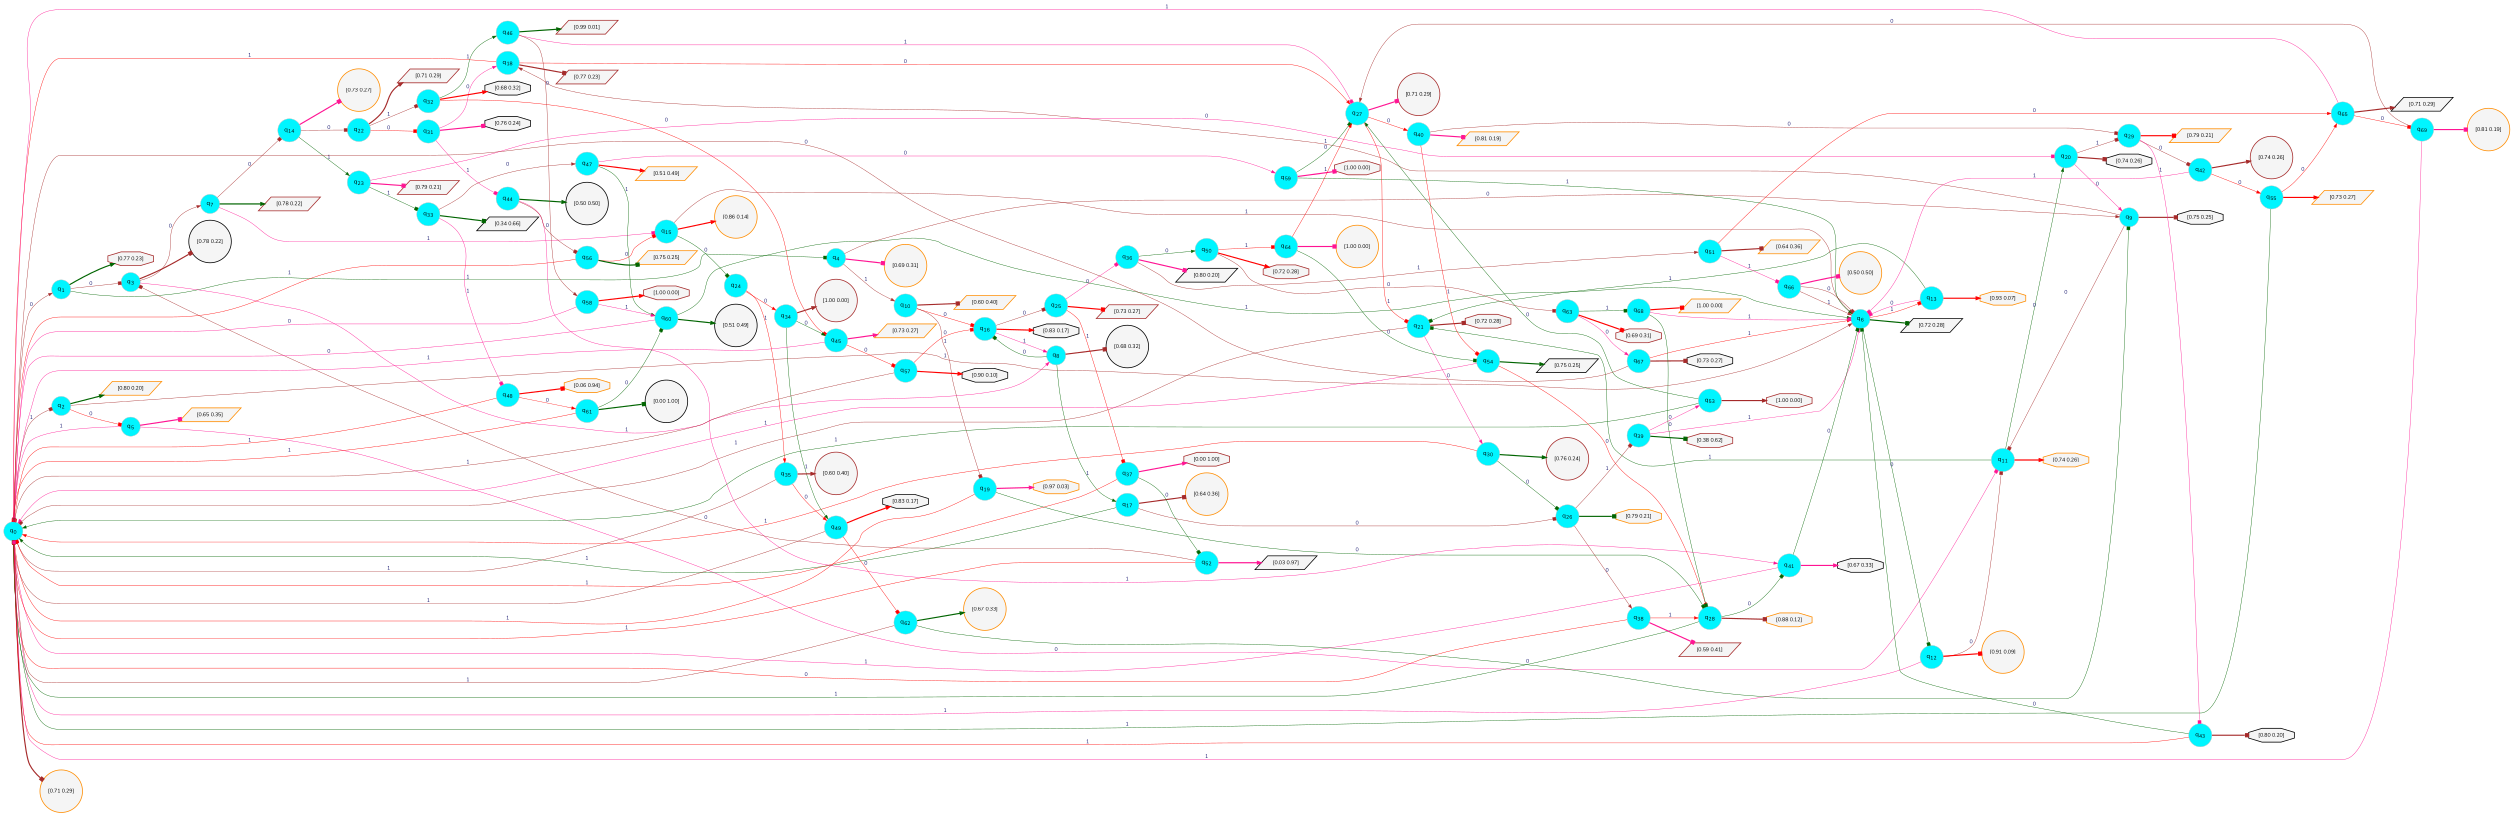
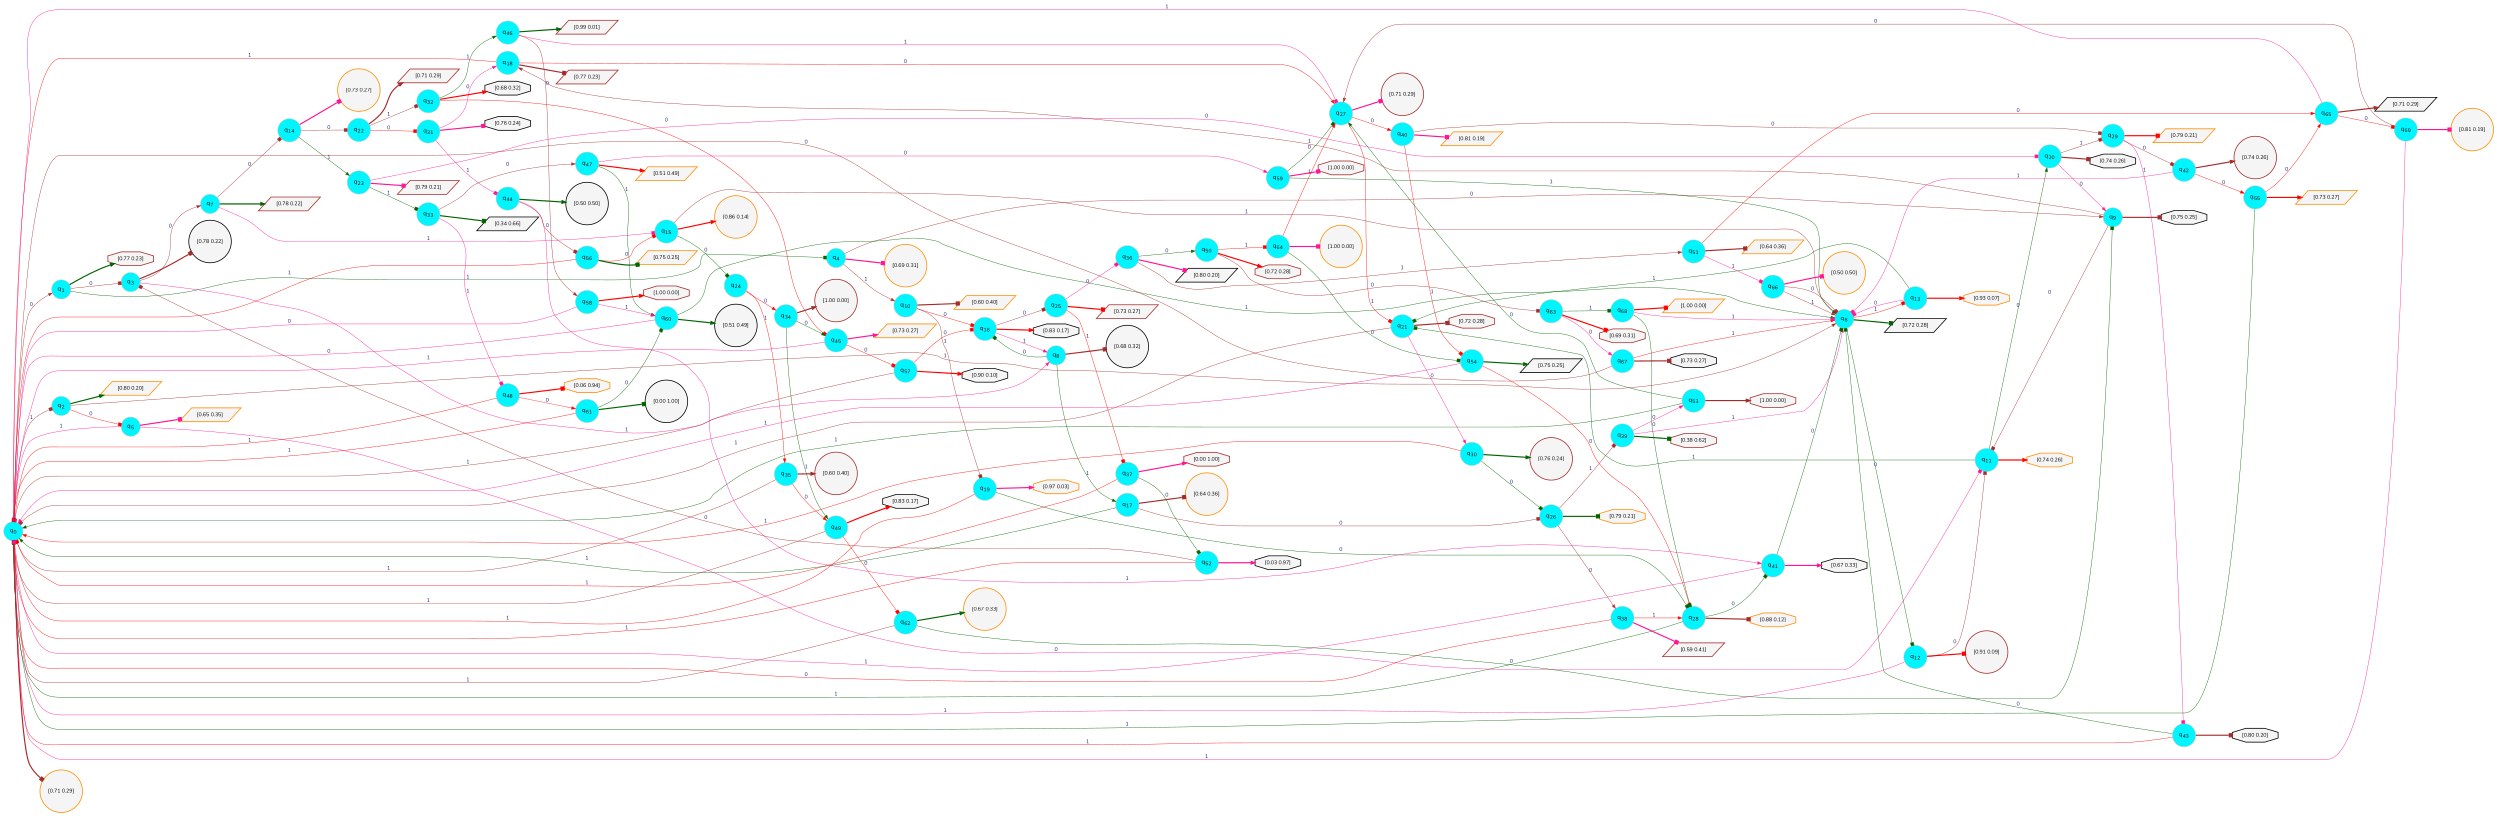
node "[0.03 0.97]": shape parallelogram -> octagon
node "[0.91 0.09]": color darkorange -> brown
